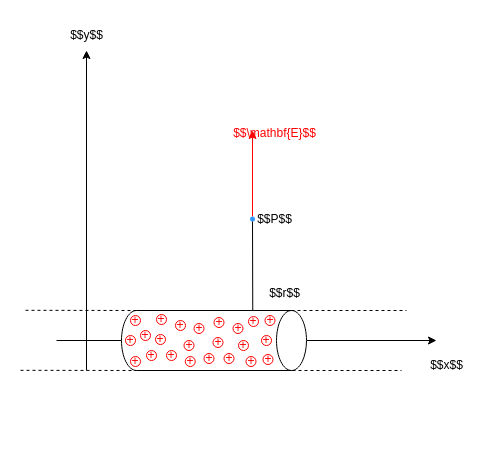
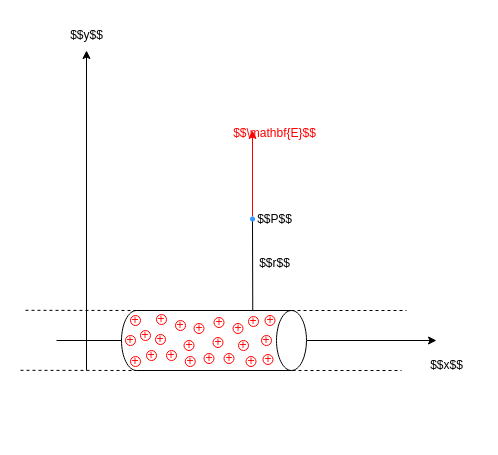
node "$$r$$": moved (284, 293) -> (274, 263)
